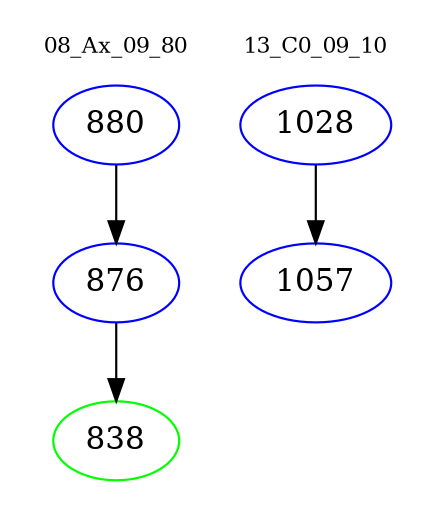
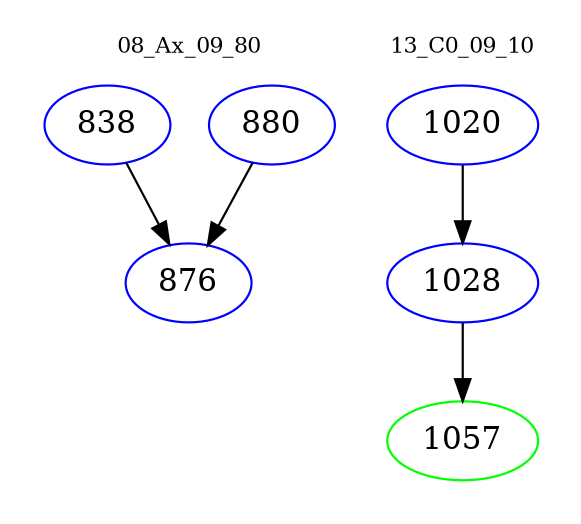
node "1020": added
node "1057": color blue -> green
edge "876" -> "838": reversed
node "838": color green -> blue
